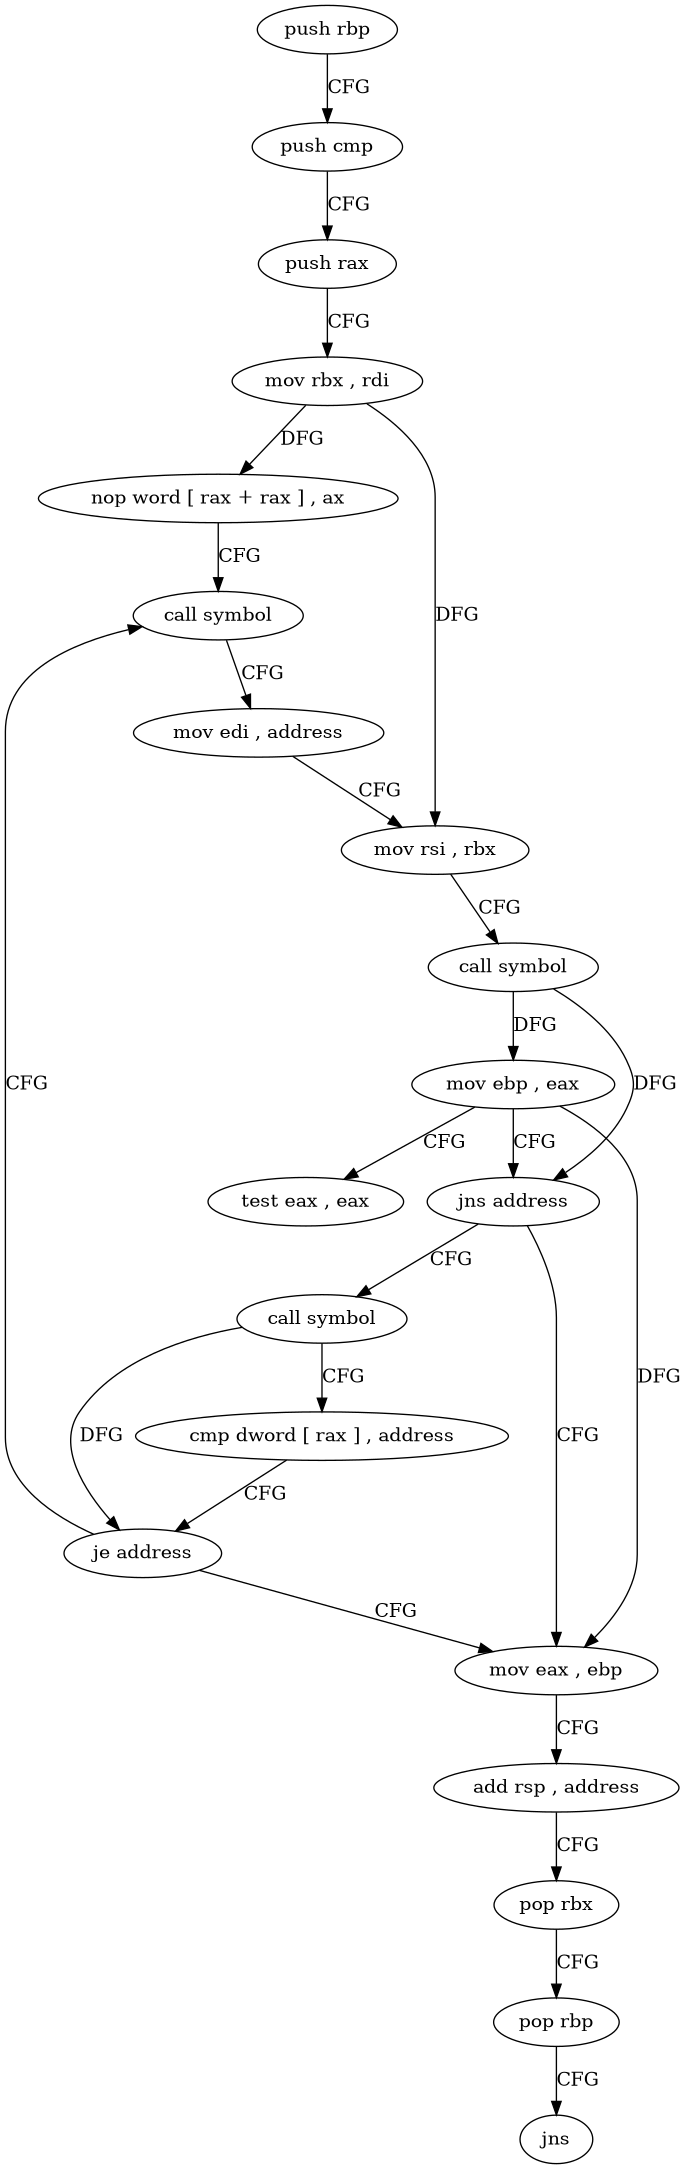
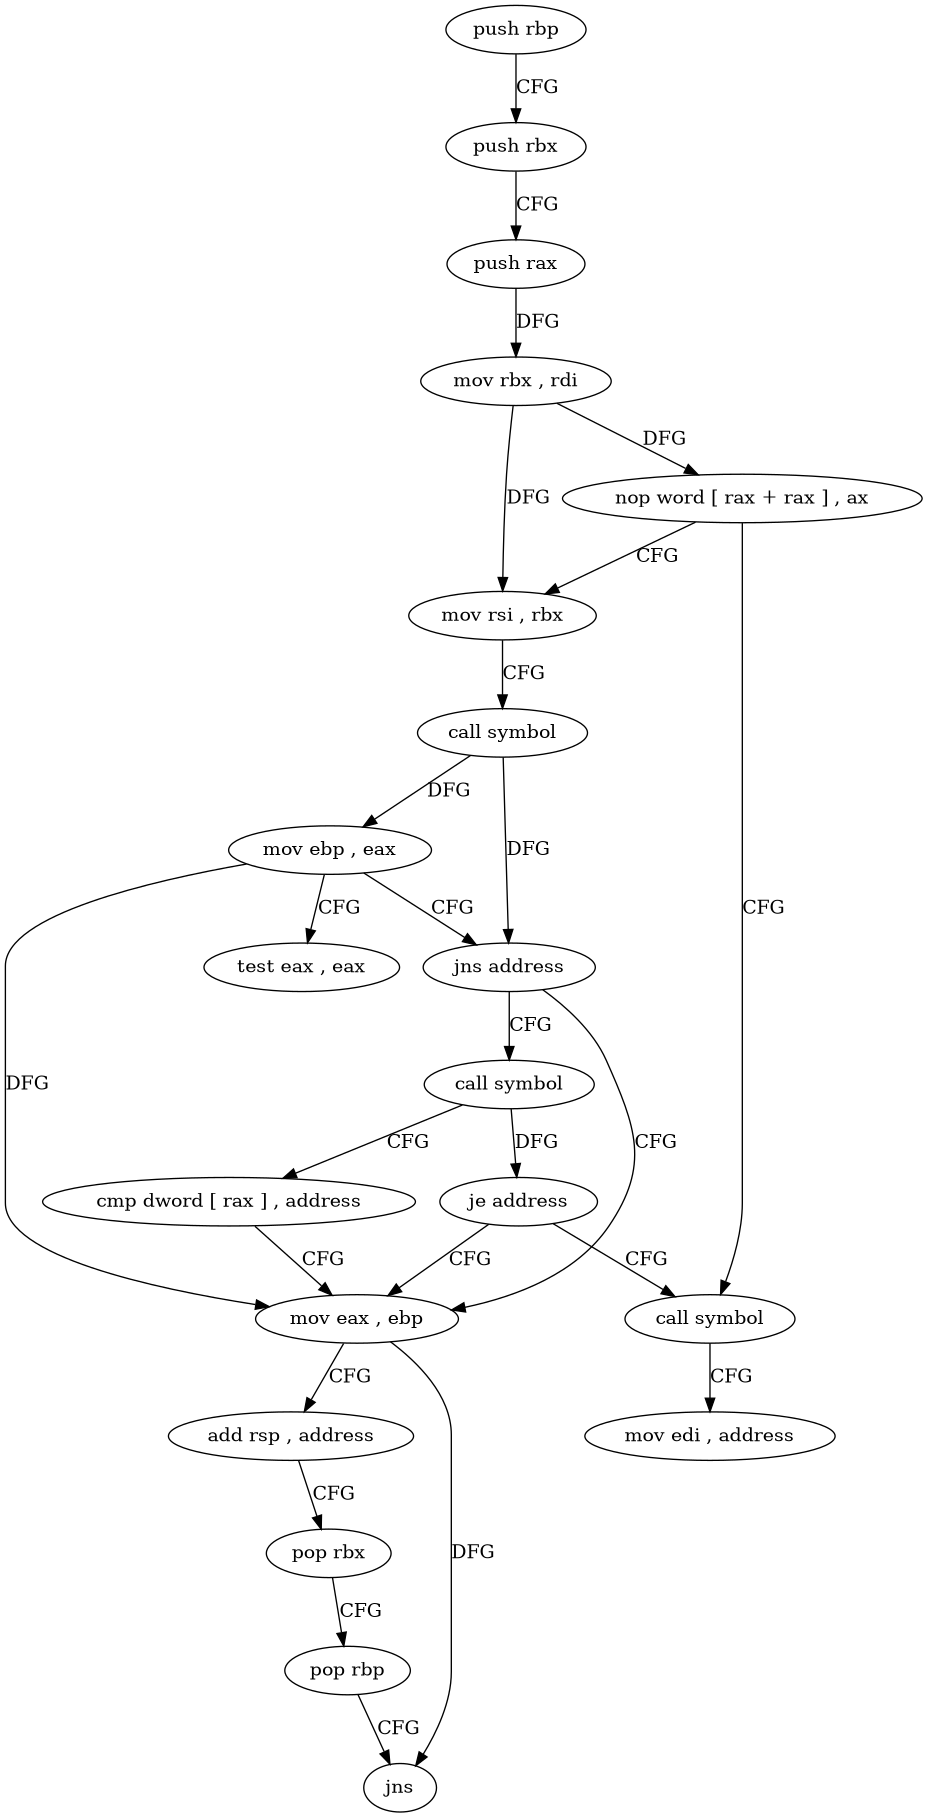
node "push cmp": label "push cmp" -> "push rbx"
edge "push rax" -> "mov rbx , rdi": label "CFG" -> "DFG"
edge "mov edi , address" -> "mov rsi , rbx": now "nop word [ rax + rax ] , ax" -> "mov rsi , rbx"
edge "cmp dword [ rax ] , address" -> "je address": now "cmp dword [ rax ] , address" -> "mov eax , ebp"
edge "mov eax , ebp" -> "jns": added, label "DFG"
